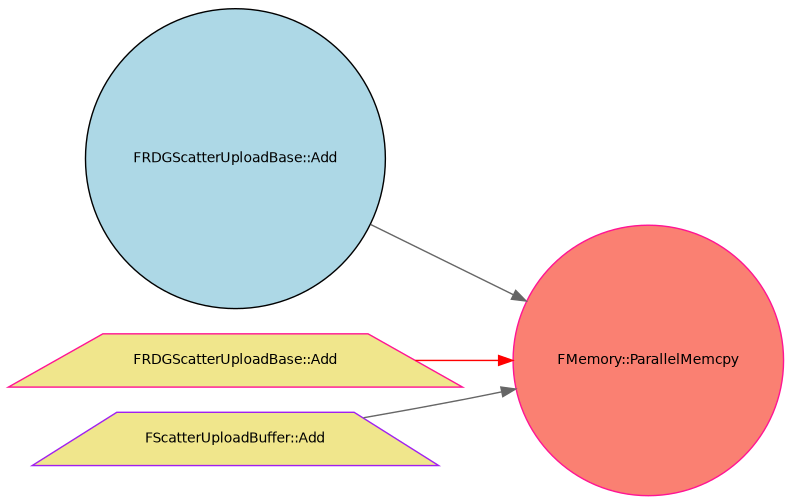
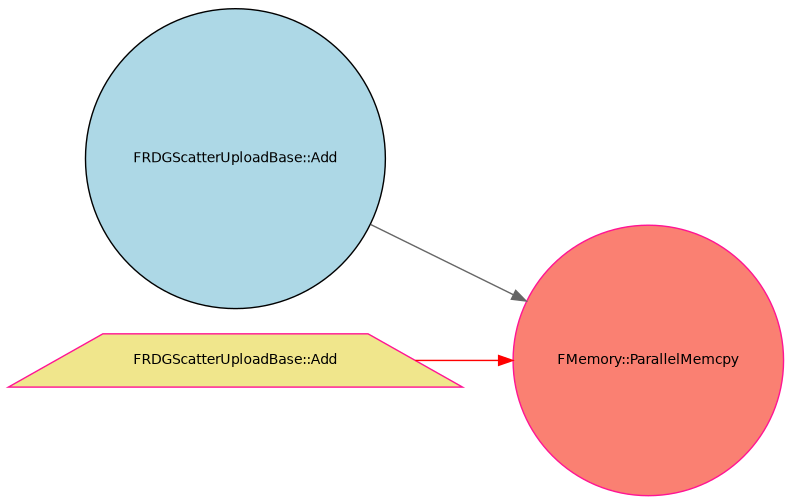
node "FScatterUploadBuffer::Add": removed
